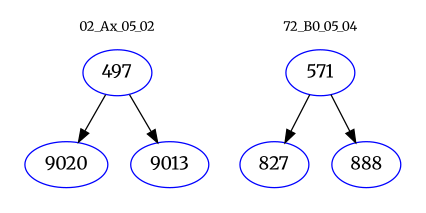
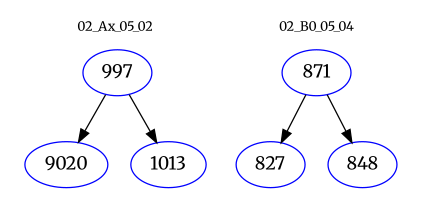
cluster "72_B0_05_04": label "72_B0_05_04" -> "02_B0_05_04"
node "497": label "497" -> "997"
node "571": label "571" -> "871"
node "9013": label "9013" -> "1013"
node "888": label "888" -> "848"
